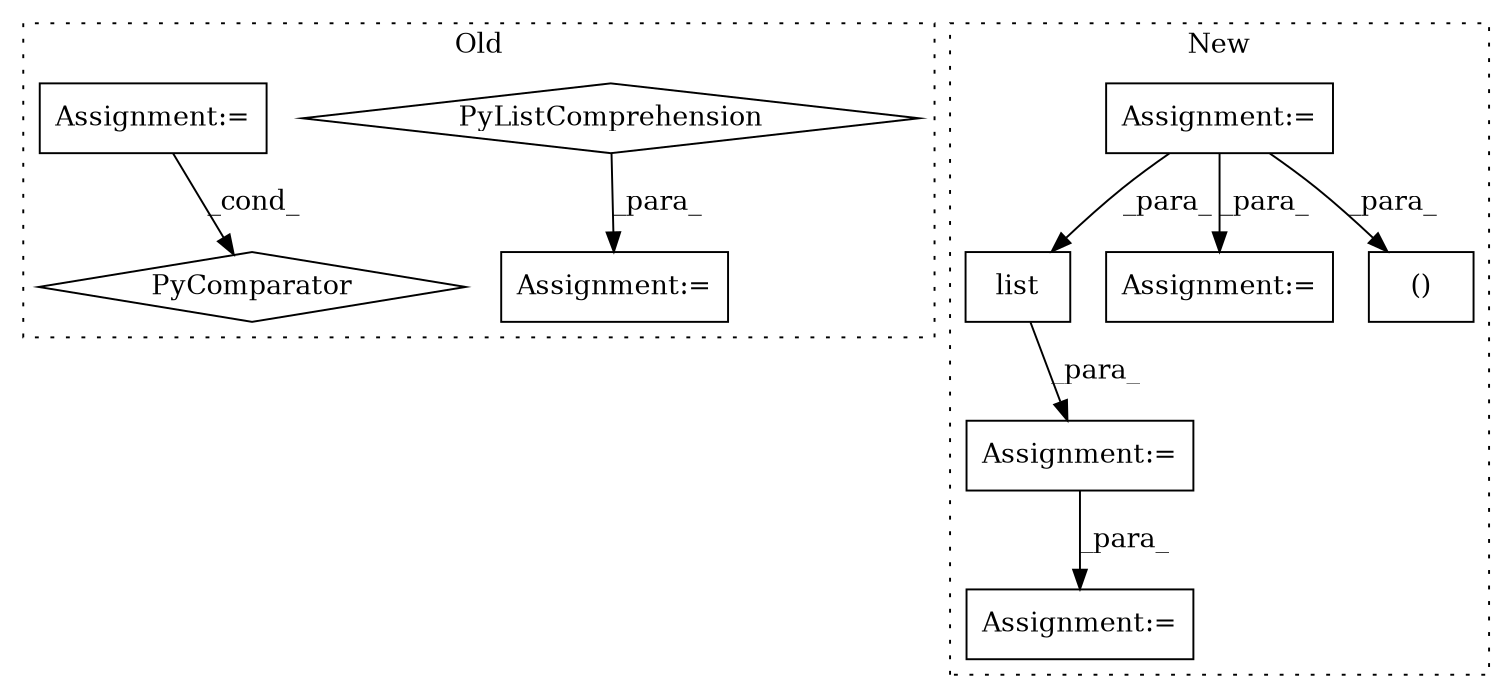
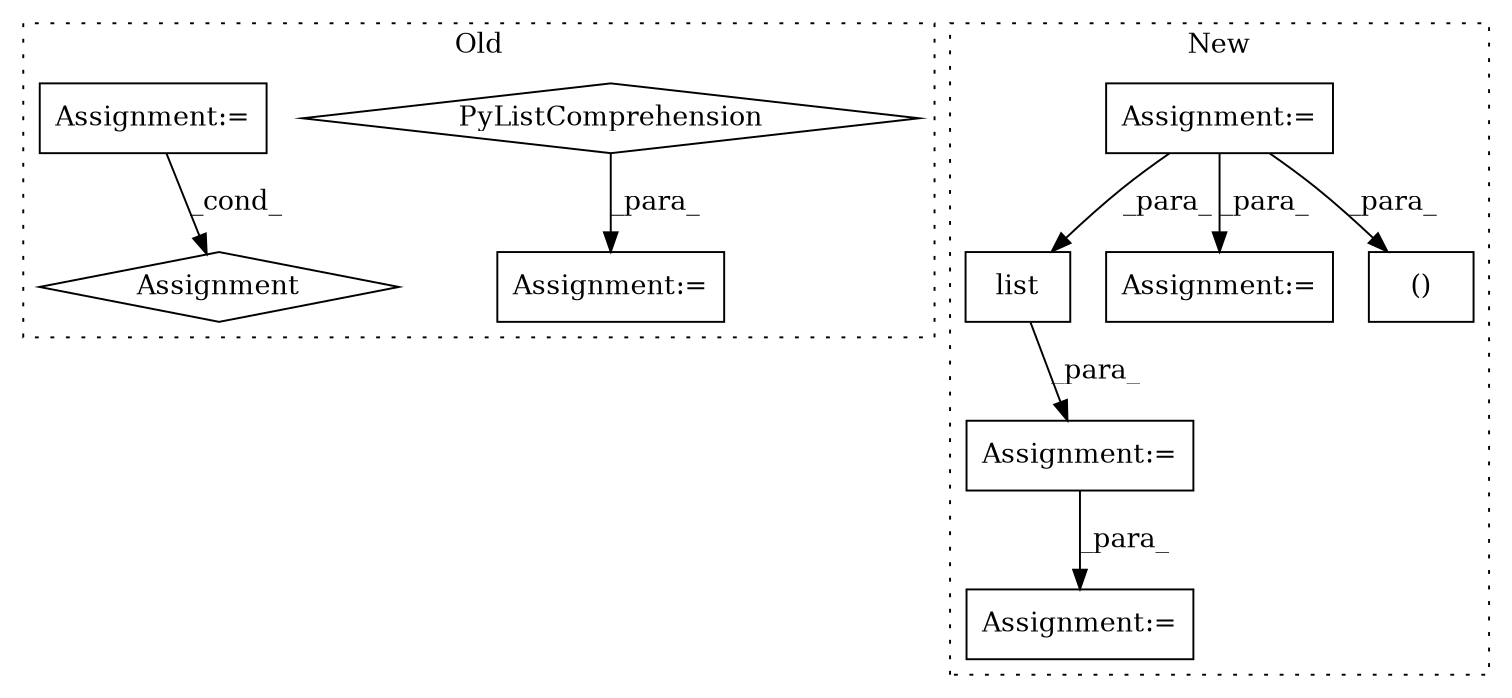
node "PyComparator": label "PyComparator" -> "Assignment"
